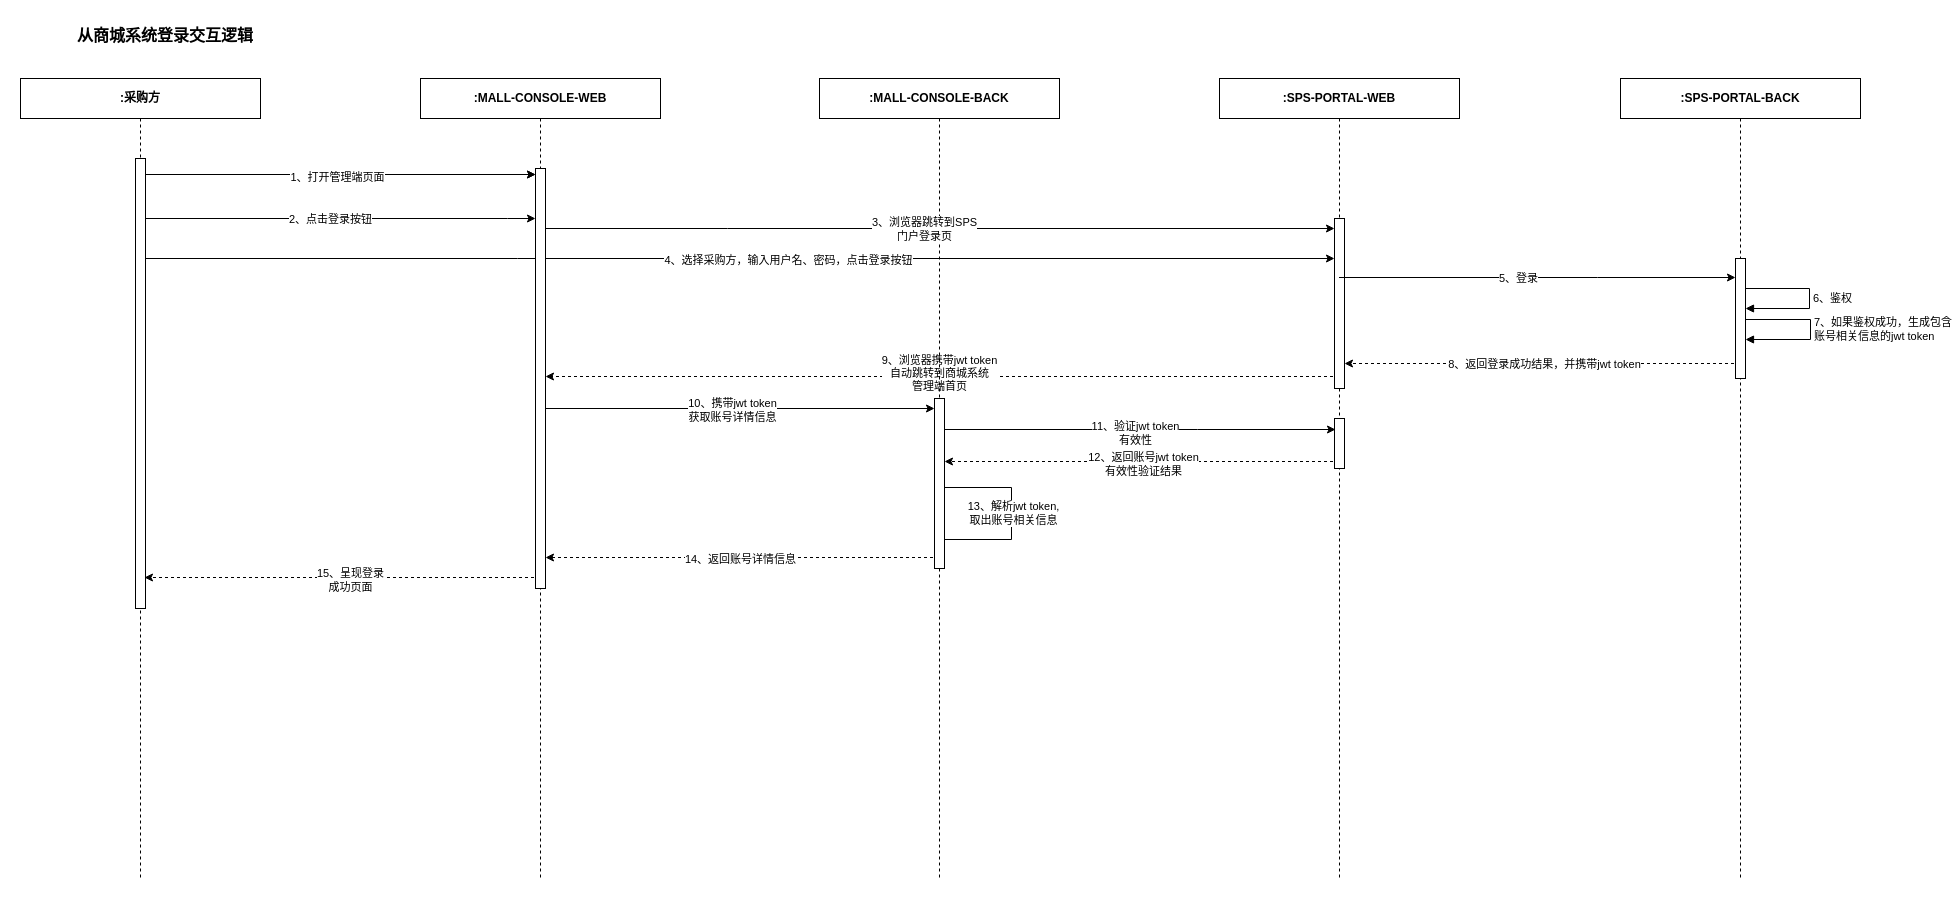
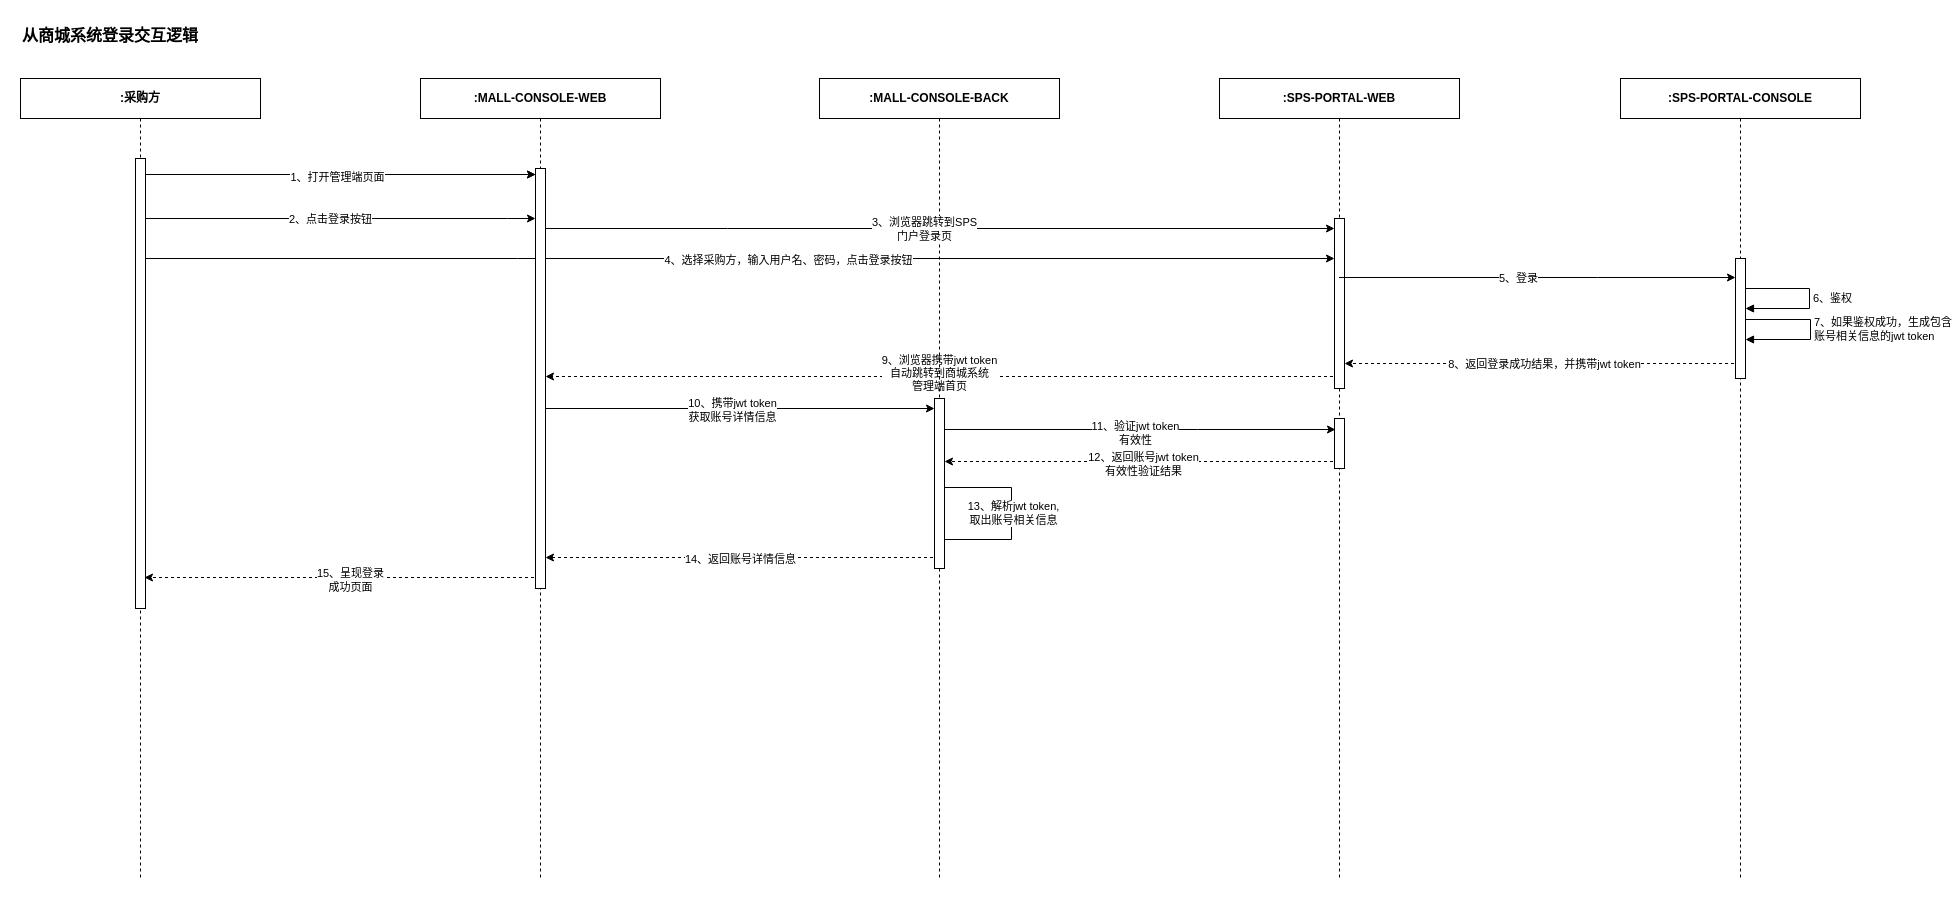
node "从商城系统登录交互逻辑": moved (176, 36) -> (121, 36)
node ":SPS-PORTAL-BACK": label ":SPS-PORTAL-BACK" -> ":SPS-PORTAL-CONSOLE"
